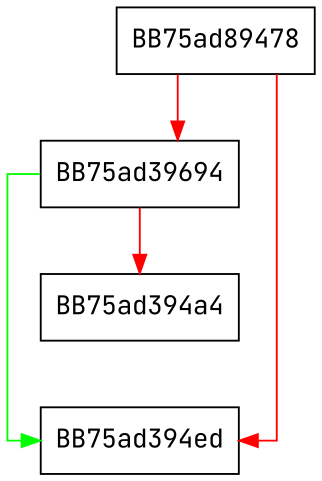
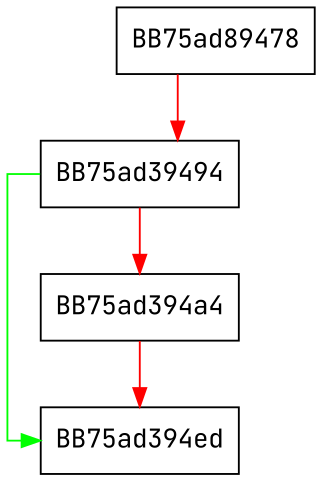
node "BB75ad39694": label "BB75ad39694" -> "BB75ad39494"
edge "BB75ad89478" -> "BB75ad394ed": now "BB75ad394a4" -> "BB75ad394ed"
